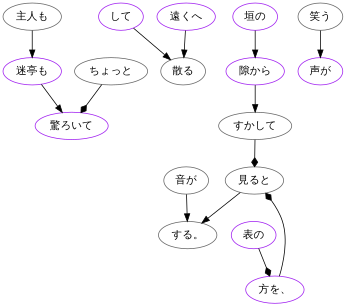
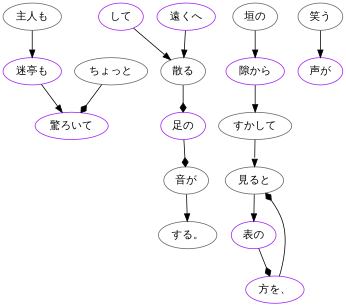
node "垣の": color purple -> gray40
node "足の": added
edge "すかして" -> "見ると": arrowhead diamond -> normal
edge "見ると" -> "する。": now "見ると" -> "表の"
